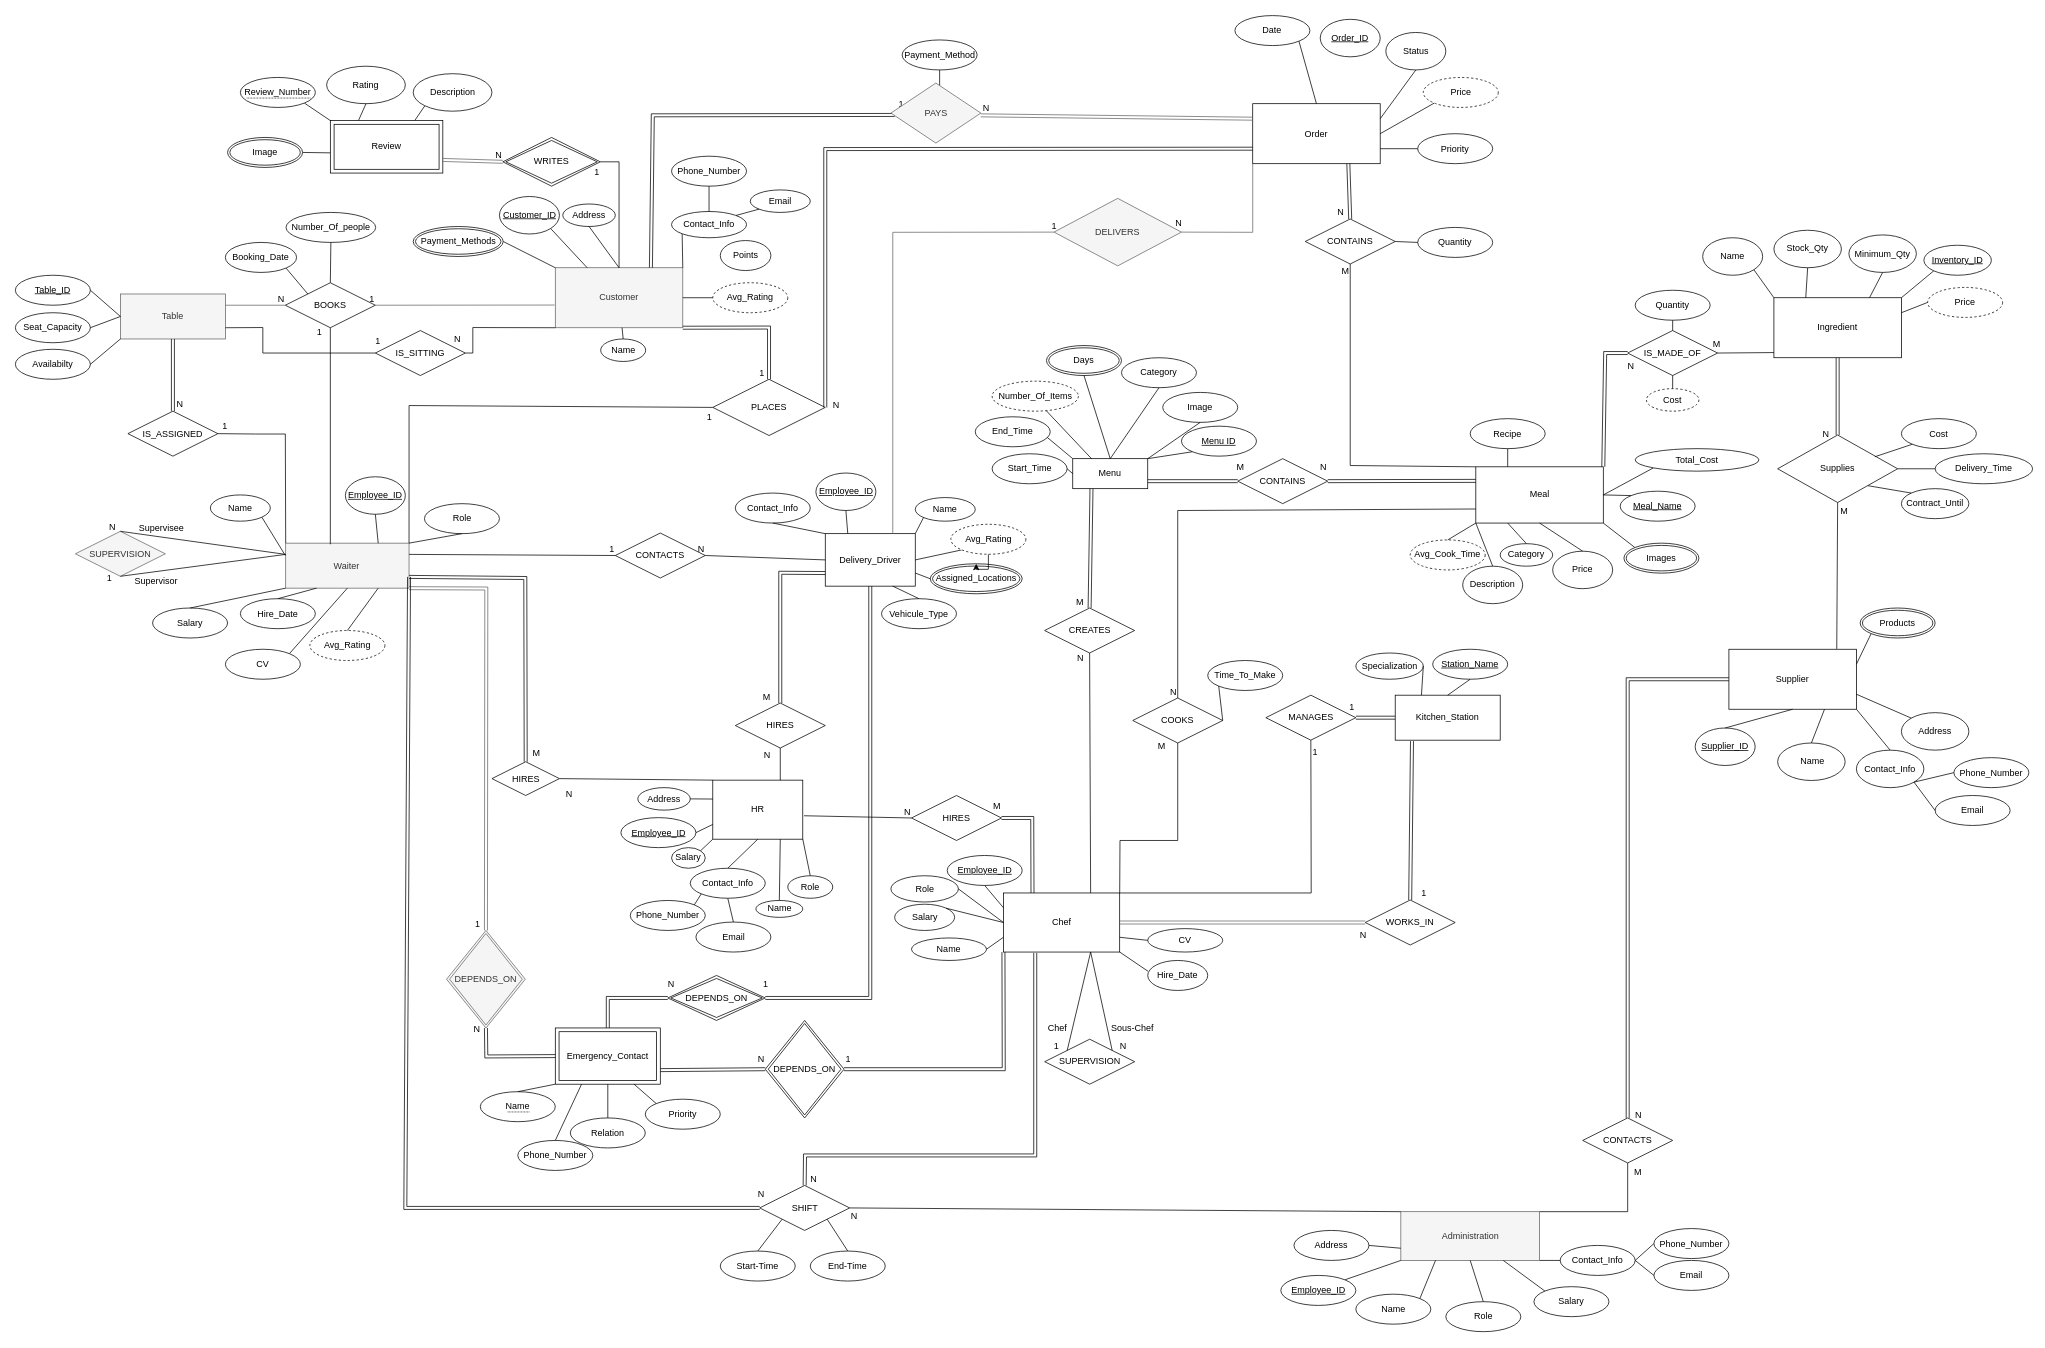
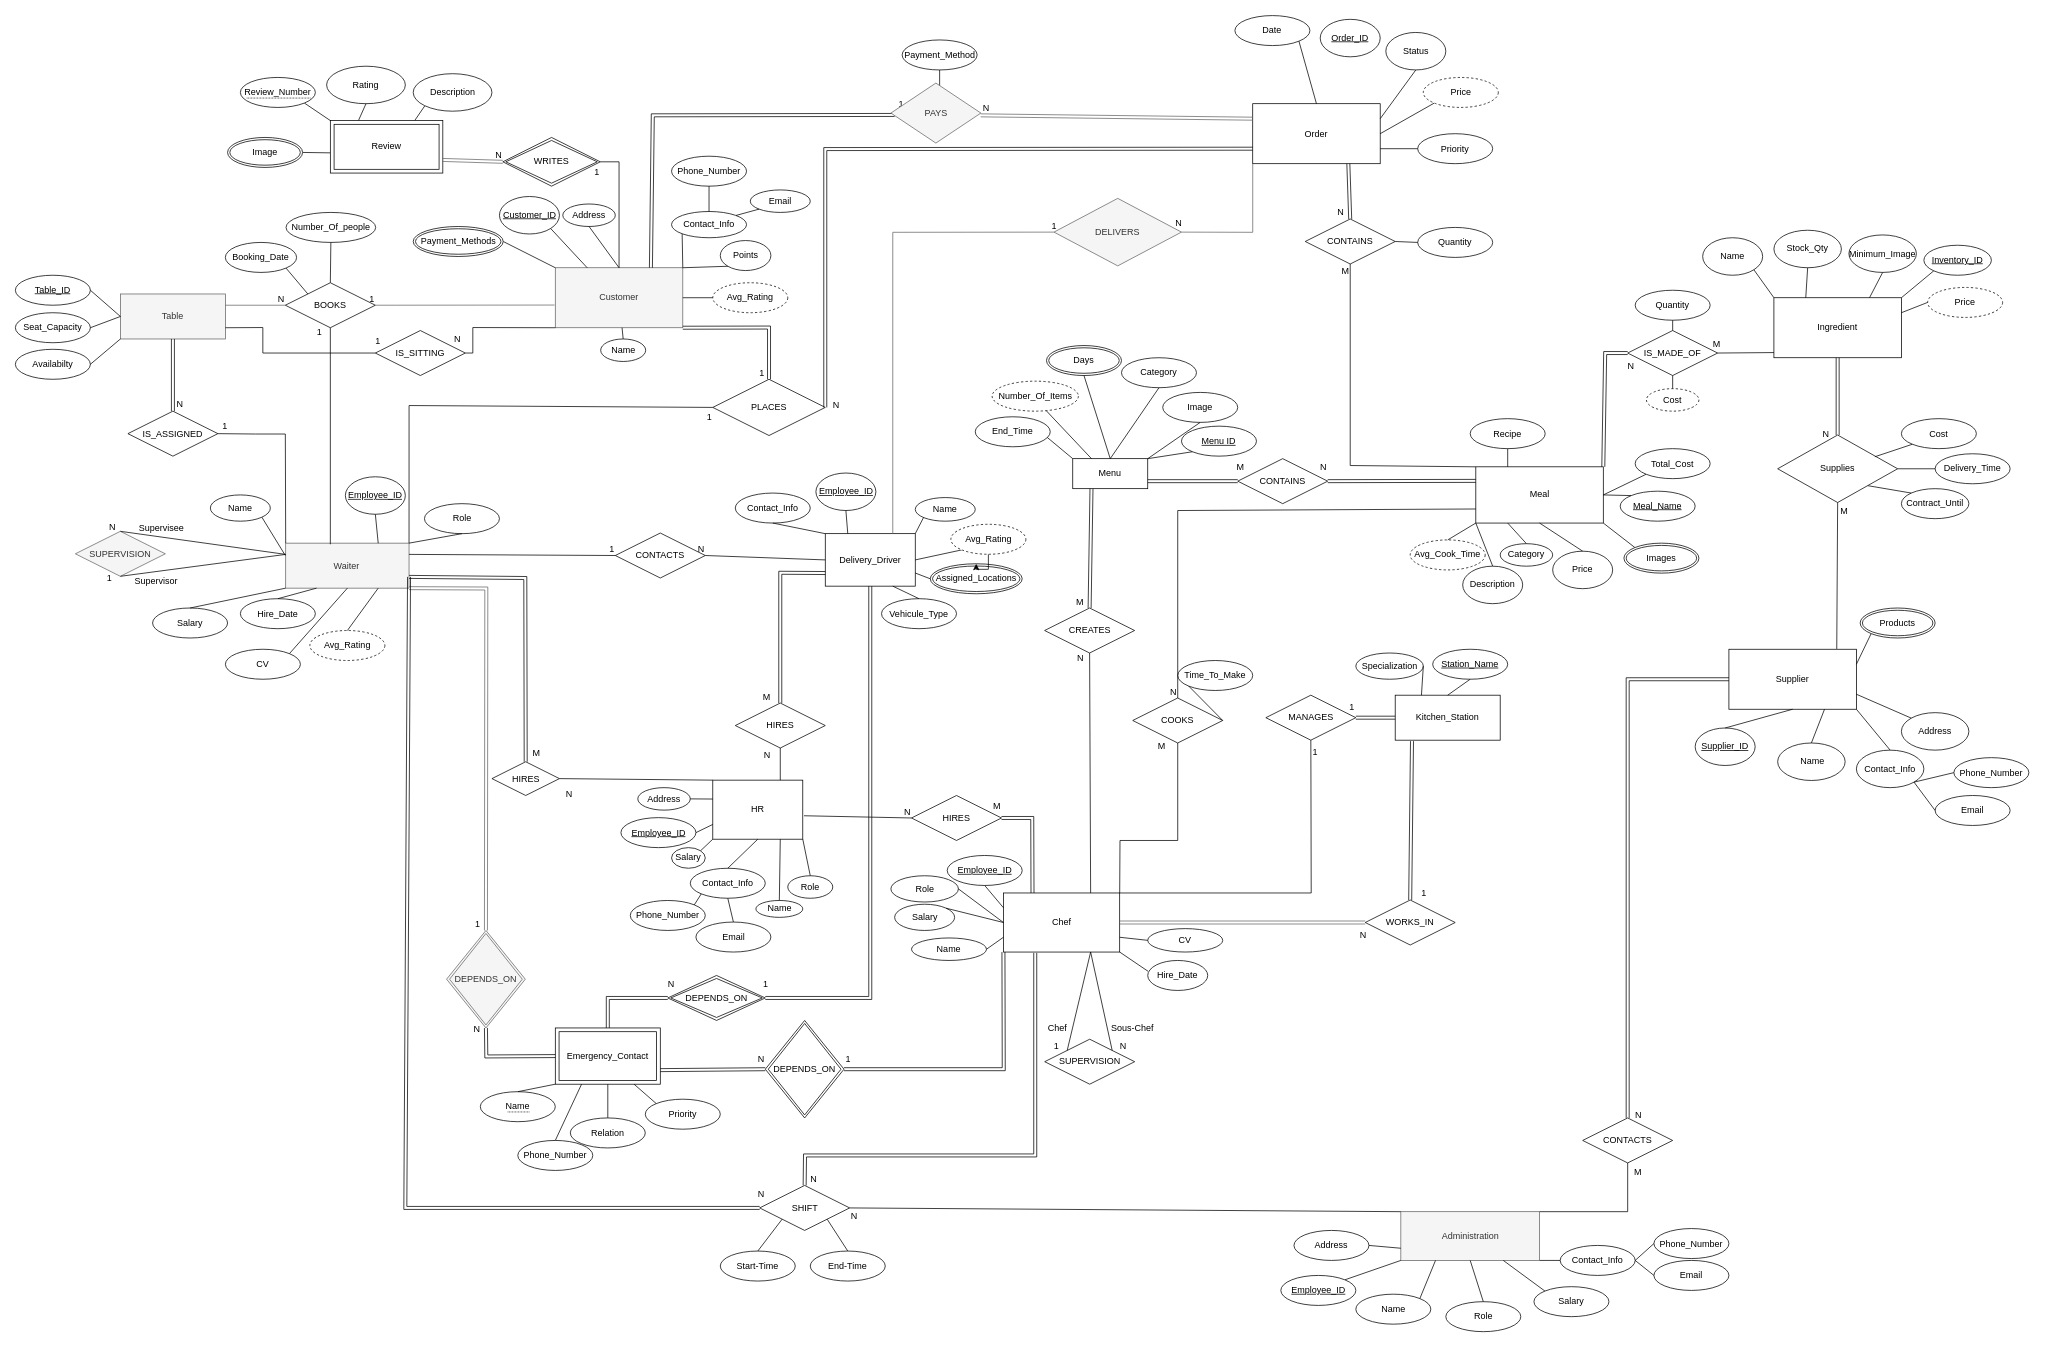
node "Minimum_Qty": label "Minimum_Qty" -> "Minimum_Image"
edge "Points" -- "Customer": added
node "Total_Cost": size 124x23 -> 75x30
node "Start_Time": removed
node "Delivery_Time": size 98x30 -> 75x30
edge "Start_Time" -- "Menu": removed
node "Time_To_Make": moved (1245, 675) -> (1215, 675)
